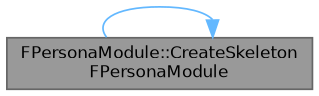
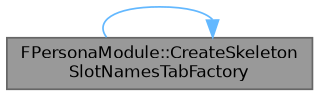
node "FPersonaModule::CreateSkeleton FPersonaModule": label "FPersonaModule::CreateSkeleton FPersonaModule" -> "FPersonaModule::CreateSkeleton SlotNamesTabFactory"
